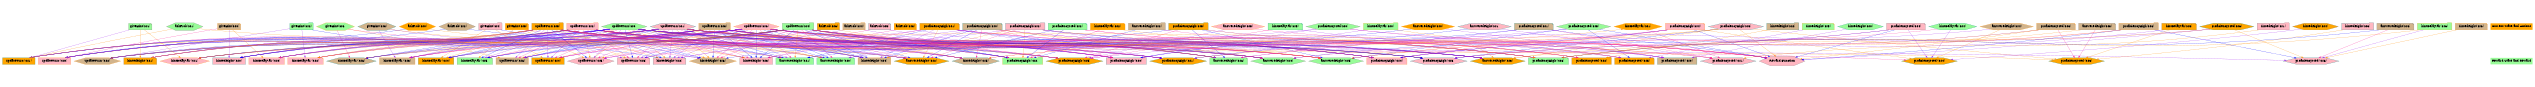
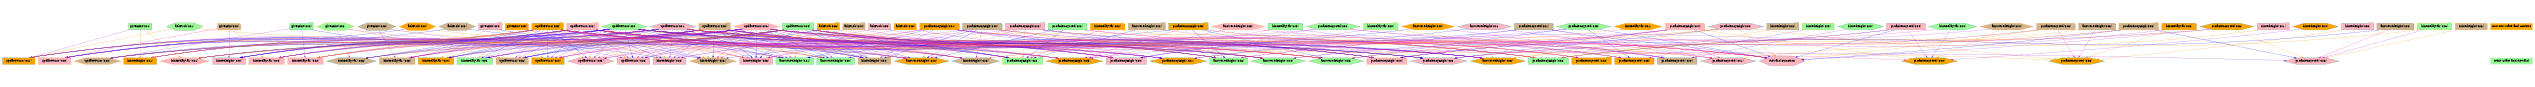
edge "askProb($s6)" -> "updateTurn'($s6)": color deeppink -> blue
node "Reward State and Reward": label "Reward State and Reward" -> "Next State and Reward"
